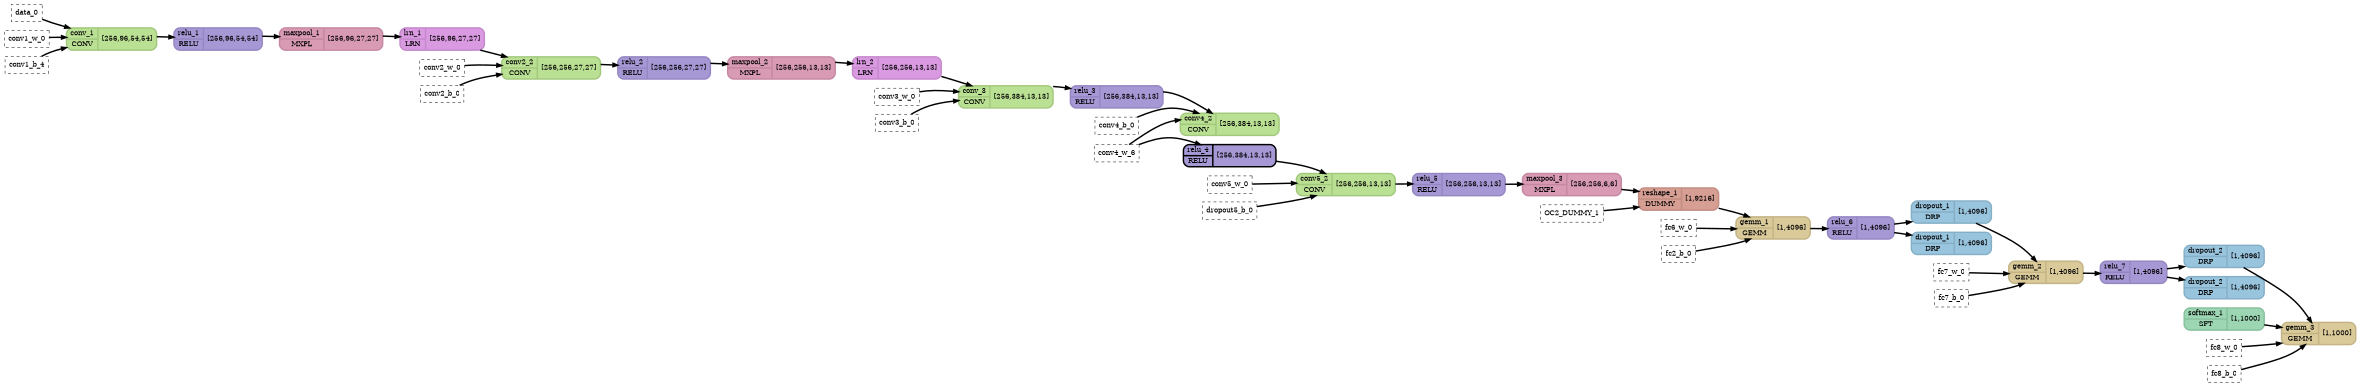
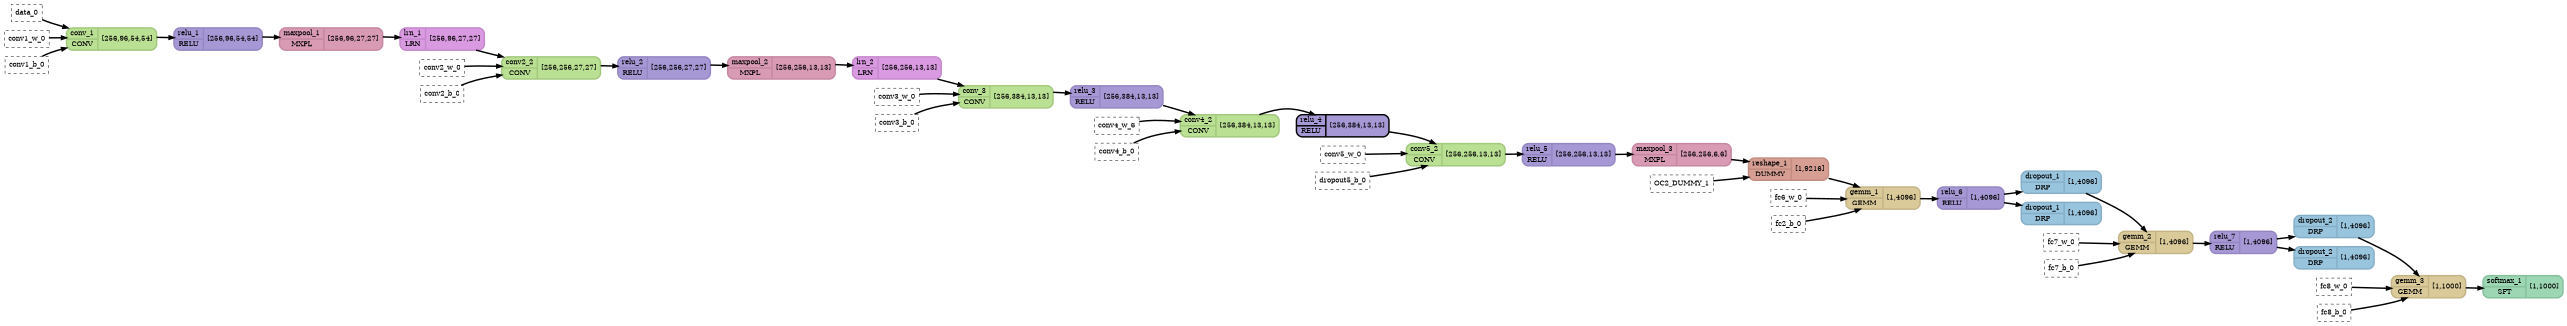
node "conv1_b_4": label "conv1_b_4" -> "conv1_b_0"
edge "conv4_w_6" -> "relu_4": now "conv4_2" -> "relu_4"
edge "softmax_1" -> "gemm_3": reversed
